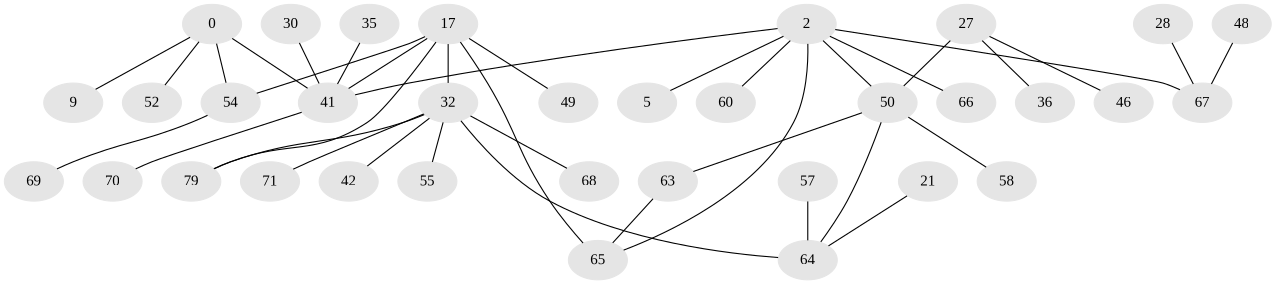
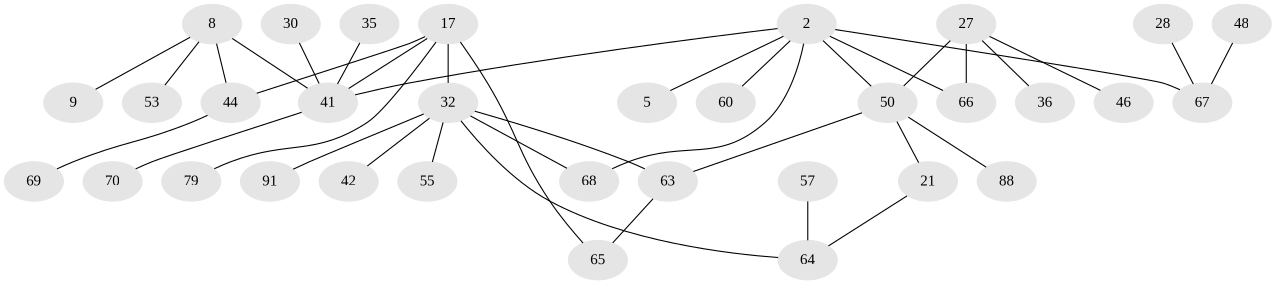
node "0": label "0" -> "8"
edge "27" -- "66": added
node "52": label "52" -> "53"
node "54": label "54" -> "44"
node "49": removed
edge "32" -- "79": now "32" -- "63"
edge "2" -- "65": now "2" -- "68"
node "71": label "71" -> "91"
node "58": label "58" -> "88"
edge "50" -- "64": now "50" -- "21"
